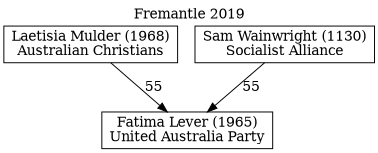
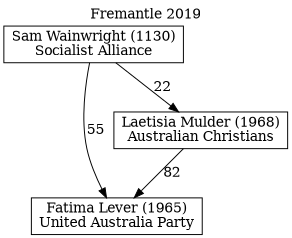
edge "Sam Wainwright (1130) Socialist Alliance" -> "Laetisia Mulder (1968) Australian Christians": added, label "22"
edge "Laetisia Mulder (1968) Australian Christians" -> "Fatima Lever (1965) United Australia Party": label "55" -> "82"
